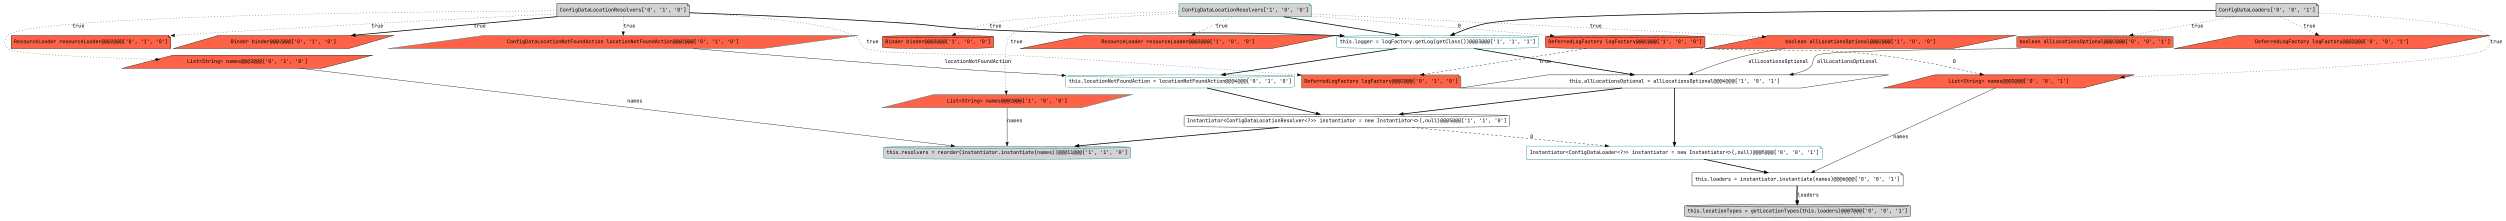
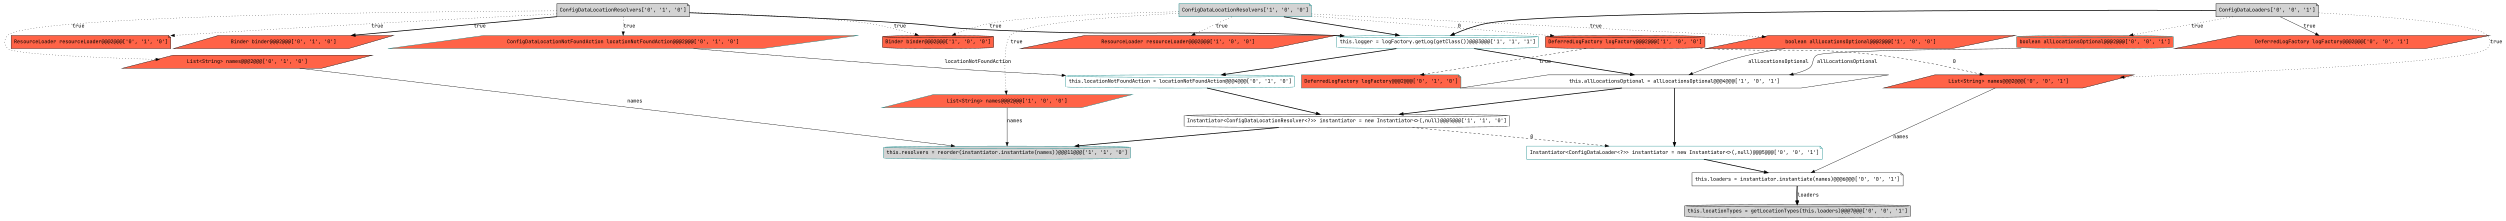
edge "ConfigDataLoaders['0', '0', '1']" -> "DeferredLogFactory logFactory@@@2@@@['0', '0', '1']": style dotted -> solid
edge "ConfigDataLocationResolvers['0', '1', '0']" -> "DeferredLogFactory logFactory@@@2@@@['0', '1', '0']": now "ConfigDataLocationResolvers['0', '1', '0']" -> "Binder binder@@@2@@@['1', '0', '0']"
